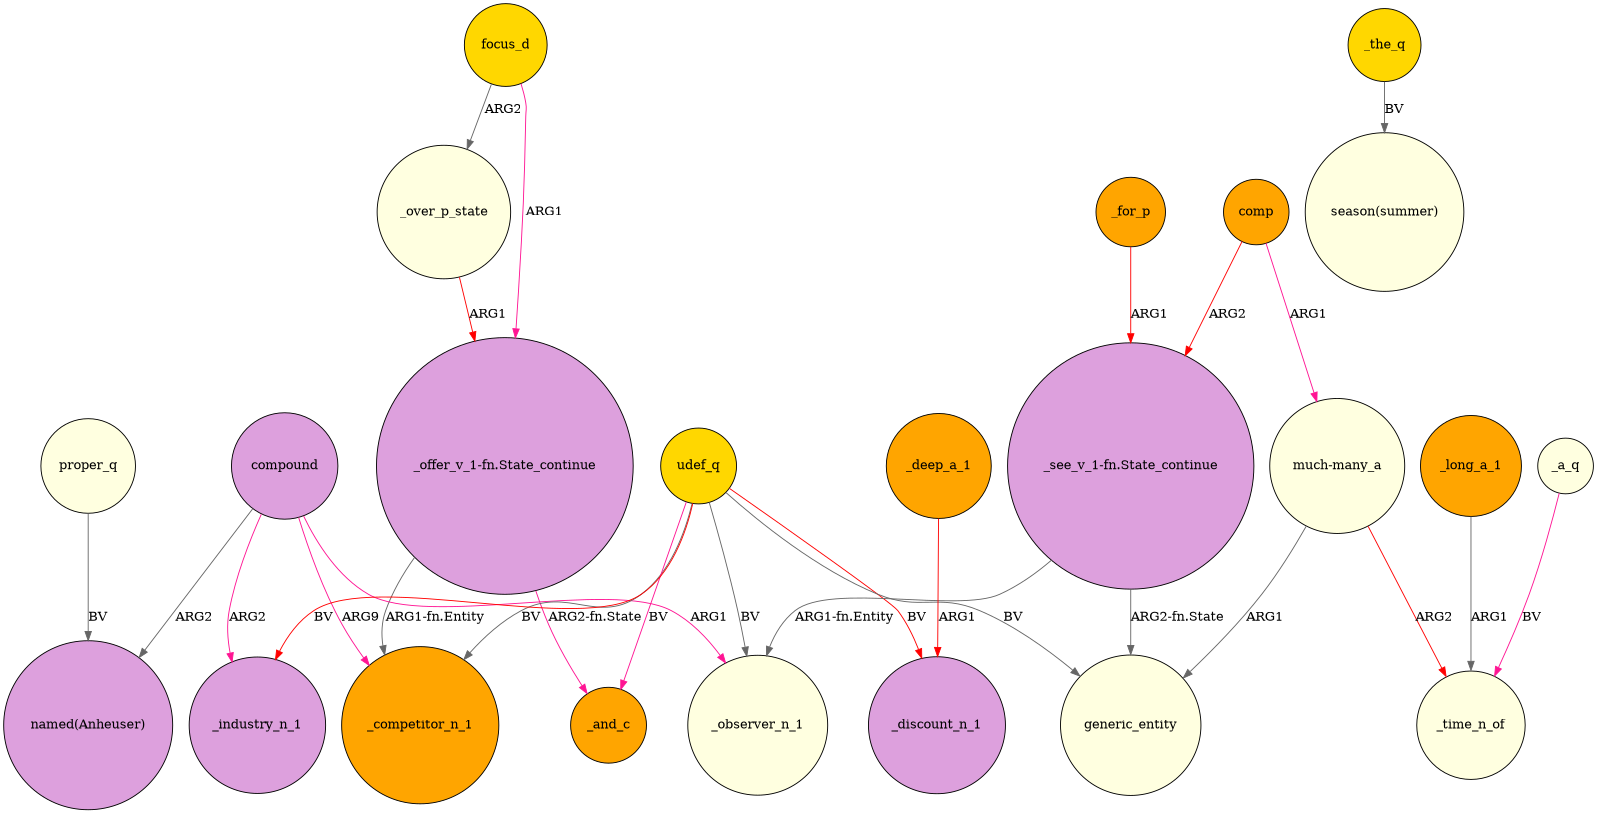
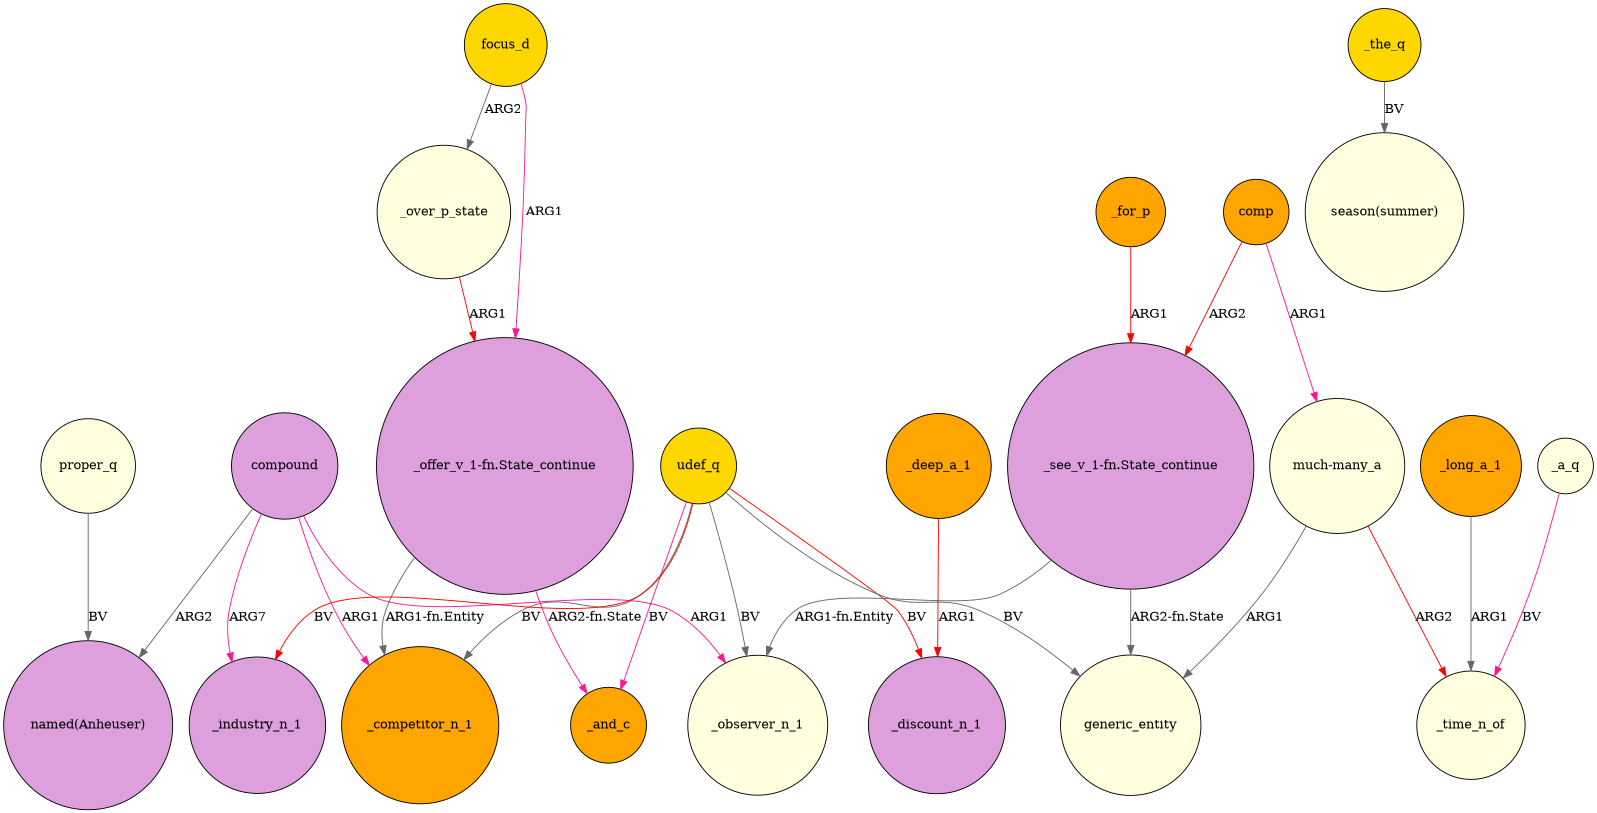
edge "compound" -> "_industry_n_1": label "ARG2" -> "ARG7"
edge "compound" -> "_competitor_n_1": label "ARG9" -> "ARG1"
